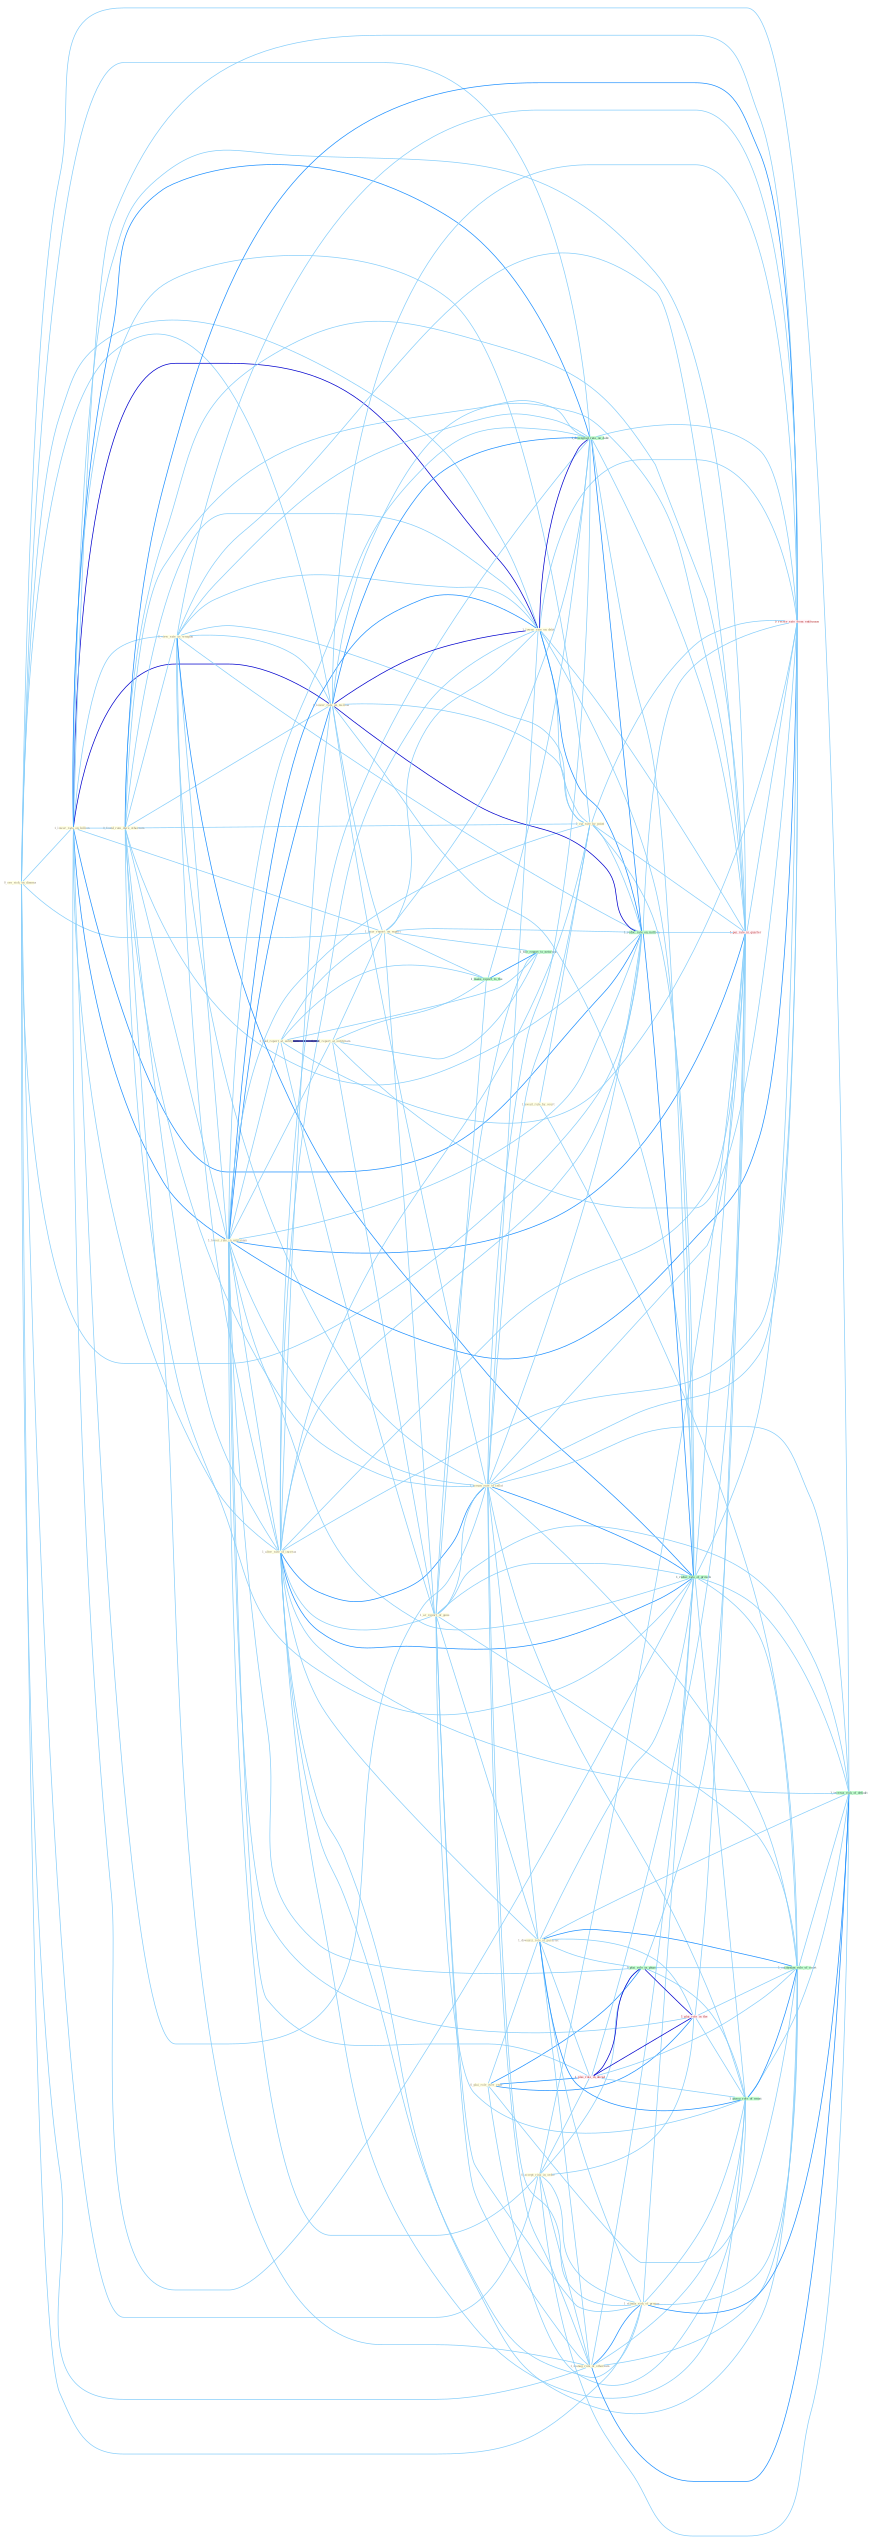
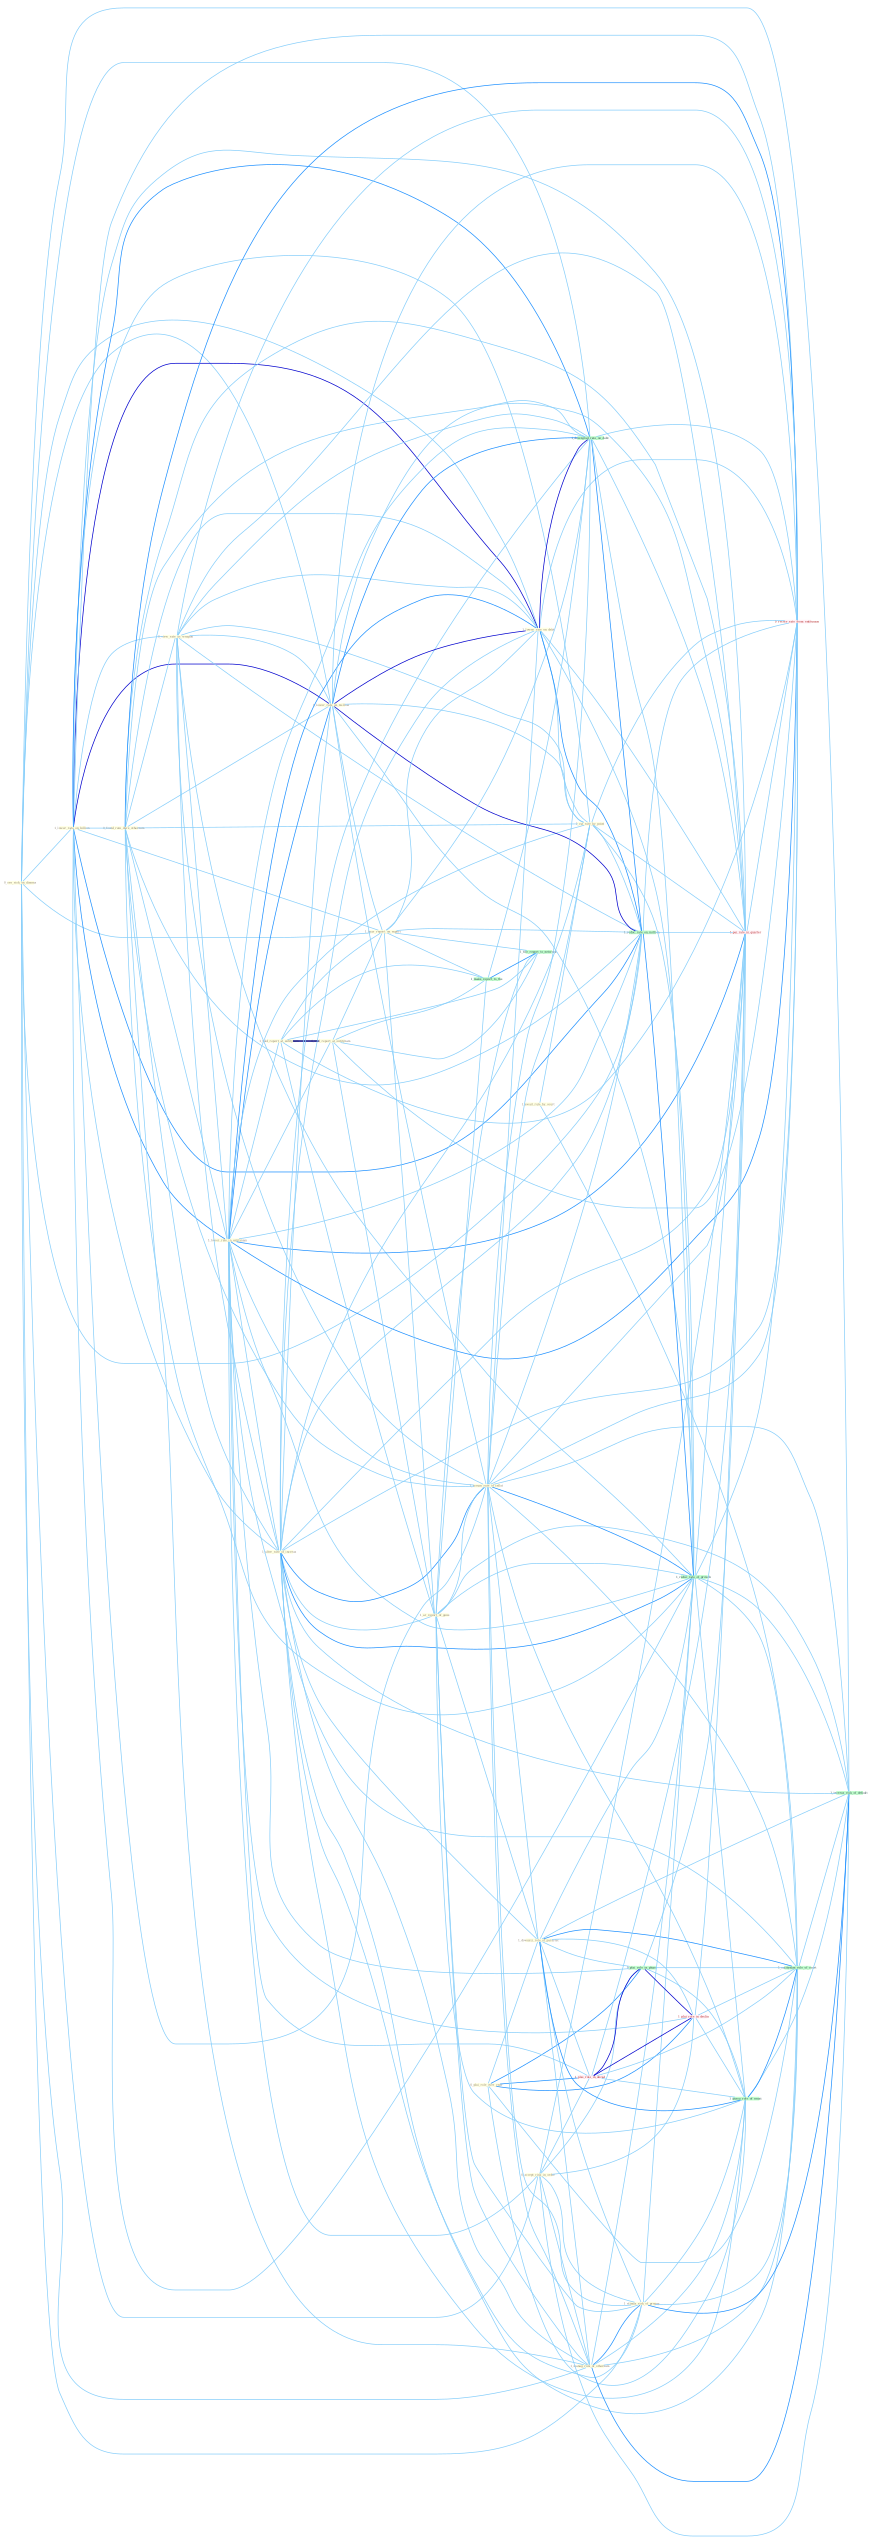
edge "0_view_rate_as_weapon" -- "1_reduc_rate_of_growth": color #1e90ff -> #87cefa
edge "1_ar_report_of_gene" -- "1_entitynam_role_of_court": now "0_lower_rate_in_entitynam" -- "1_entitynam_role_of_court"
edge "1_alter_rate_of_increas" -- "1_manag_risk_of_othernum": added
node "1_plai_role_in_the": label "1_plai_role_in_the" -> "1_plai_role_in_declin"
